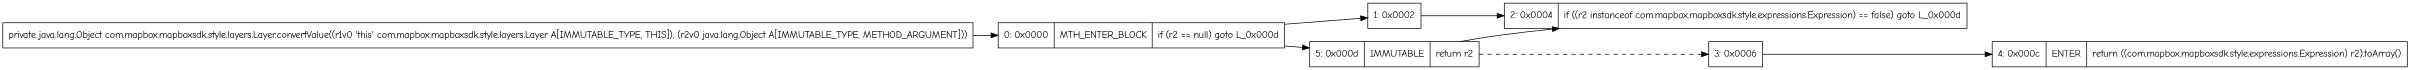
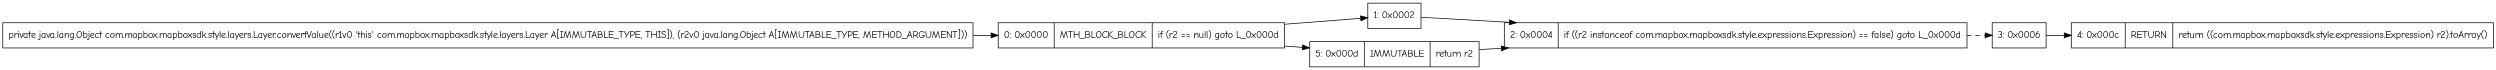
node "0: 0x0000": text "MTH_ENTER_BLOCK" -> "MTH_BLOCK_BLOCK"
edge "5: 0x000d" -> "3: 0x0006": now "2: 0x0004" -> "3: 0x0006"
node "4: 0x000c": text "ENTER" -> "RETURN"
